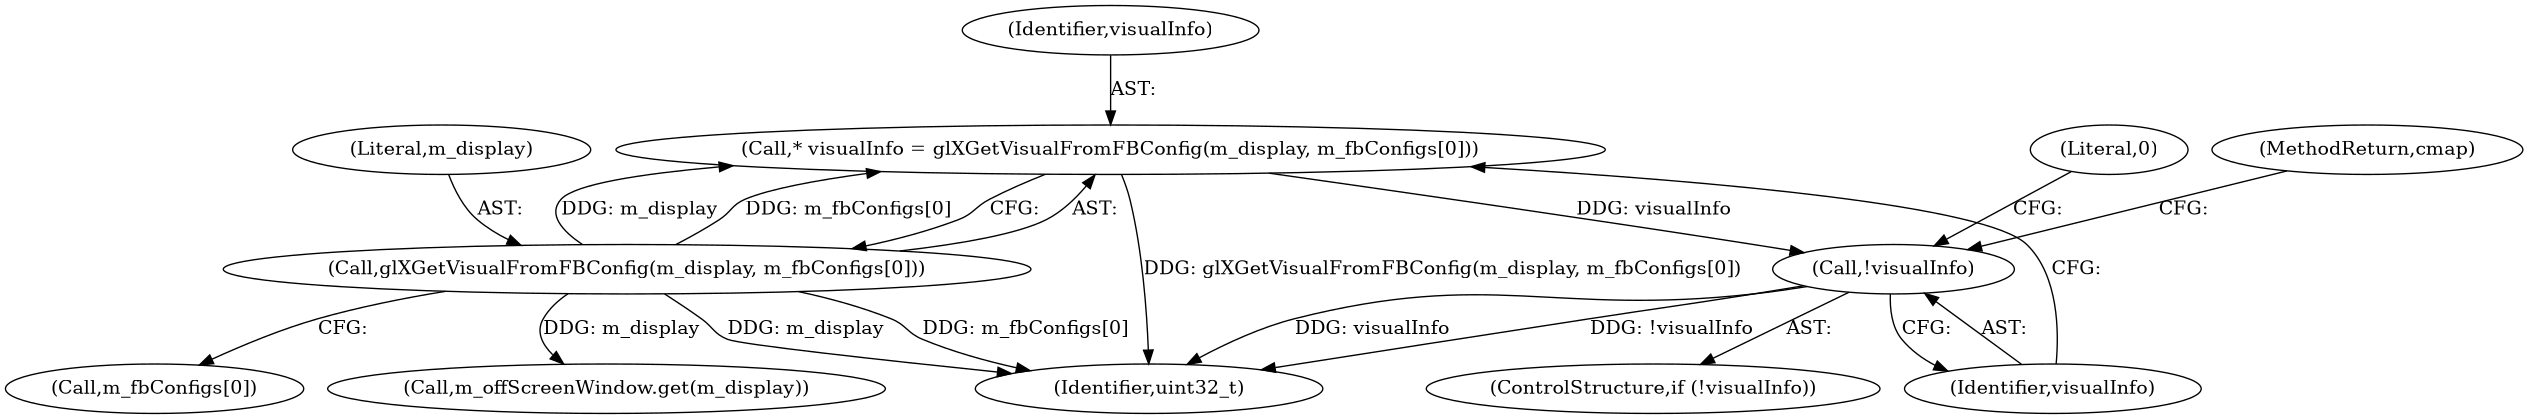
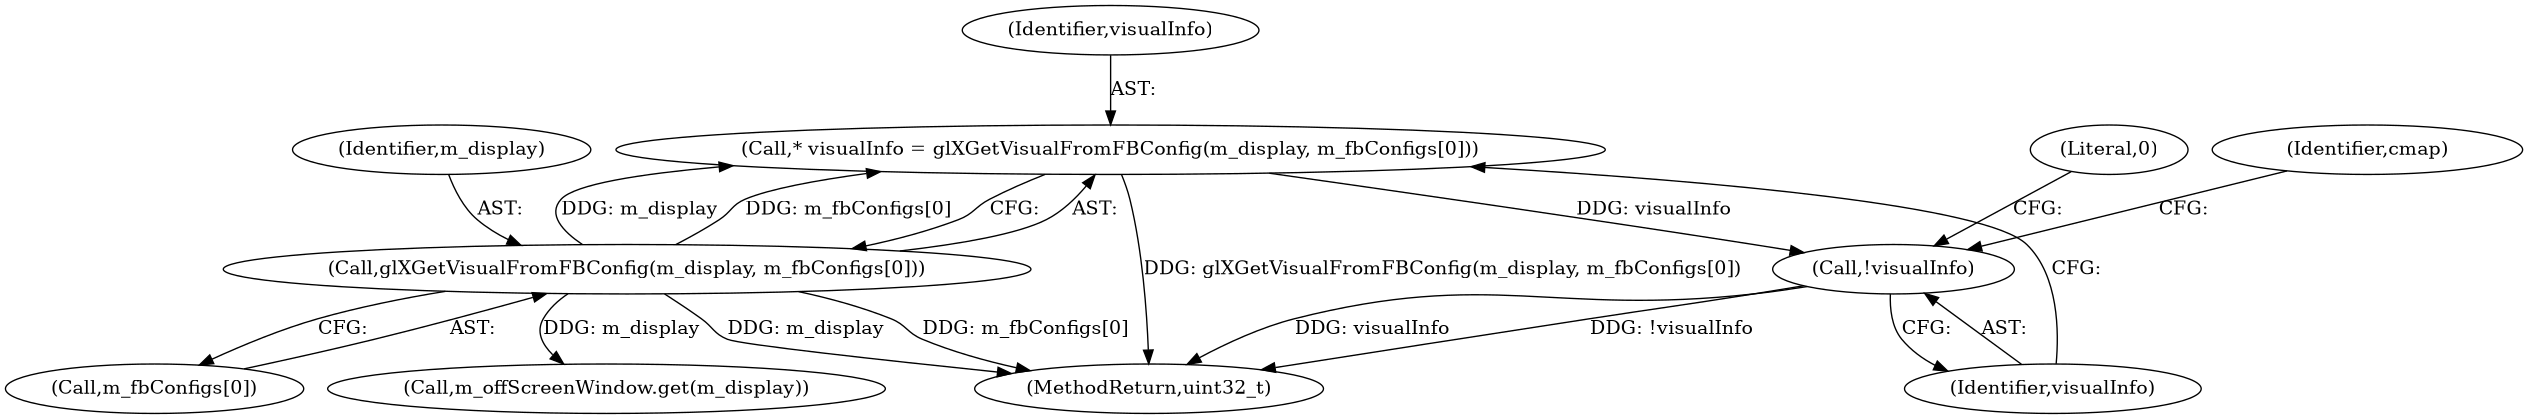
node "(Literal,m_display)": label "(Literal,m_display)" -> "(Identifier,m_display)"
node "(MethodReturn,cmap)": label "(MethodReturn,cmap)" -> "(Identifier,cmap)"
edge "(Call,m_fbConfigs[0])" -> "(Call,glXGetVisualFromFBConfig(m_display, m_fbConfigs[0]))": added, label "AST:"
node "(Identifier,uint32_t)": label "(Identifier,uint32_t)" -> "(MethodReturn,uint32_t)"
node "(ControlStructure,if (!visualInfo))": removed
